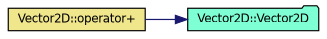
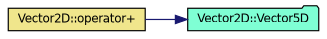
node "Vector2D::Vector2D": label "Vector2D::Vector2D" -> "Vector2D::Vector5D"
